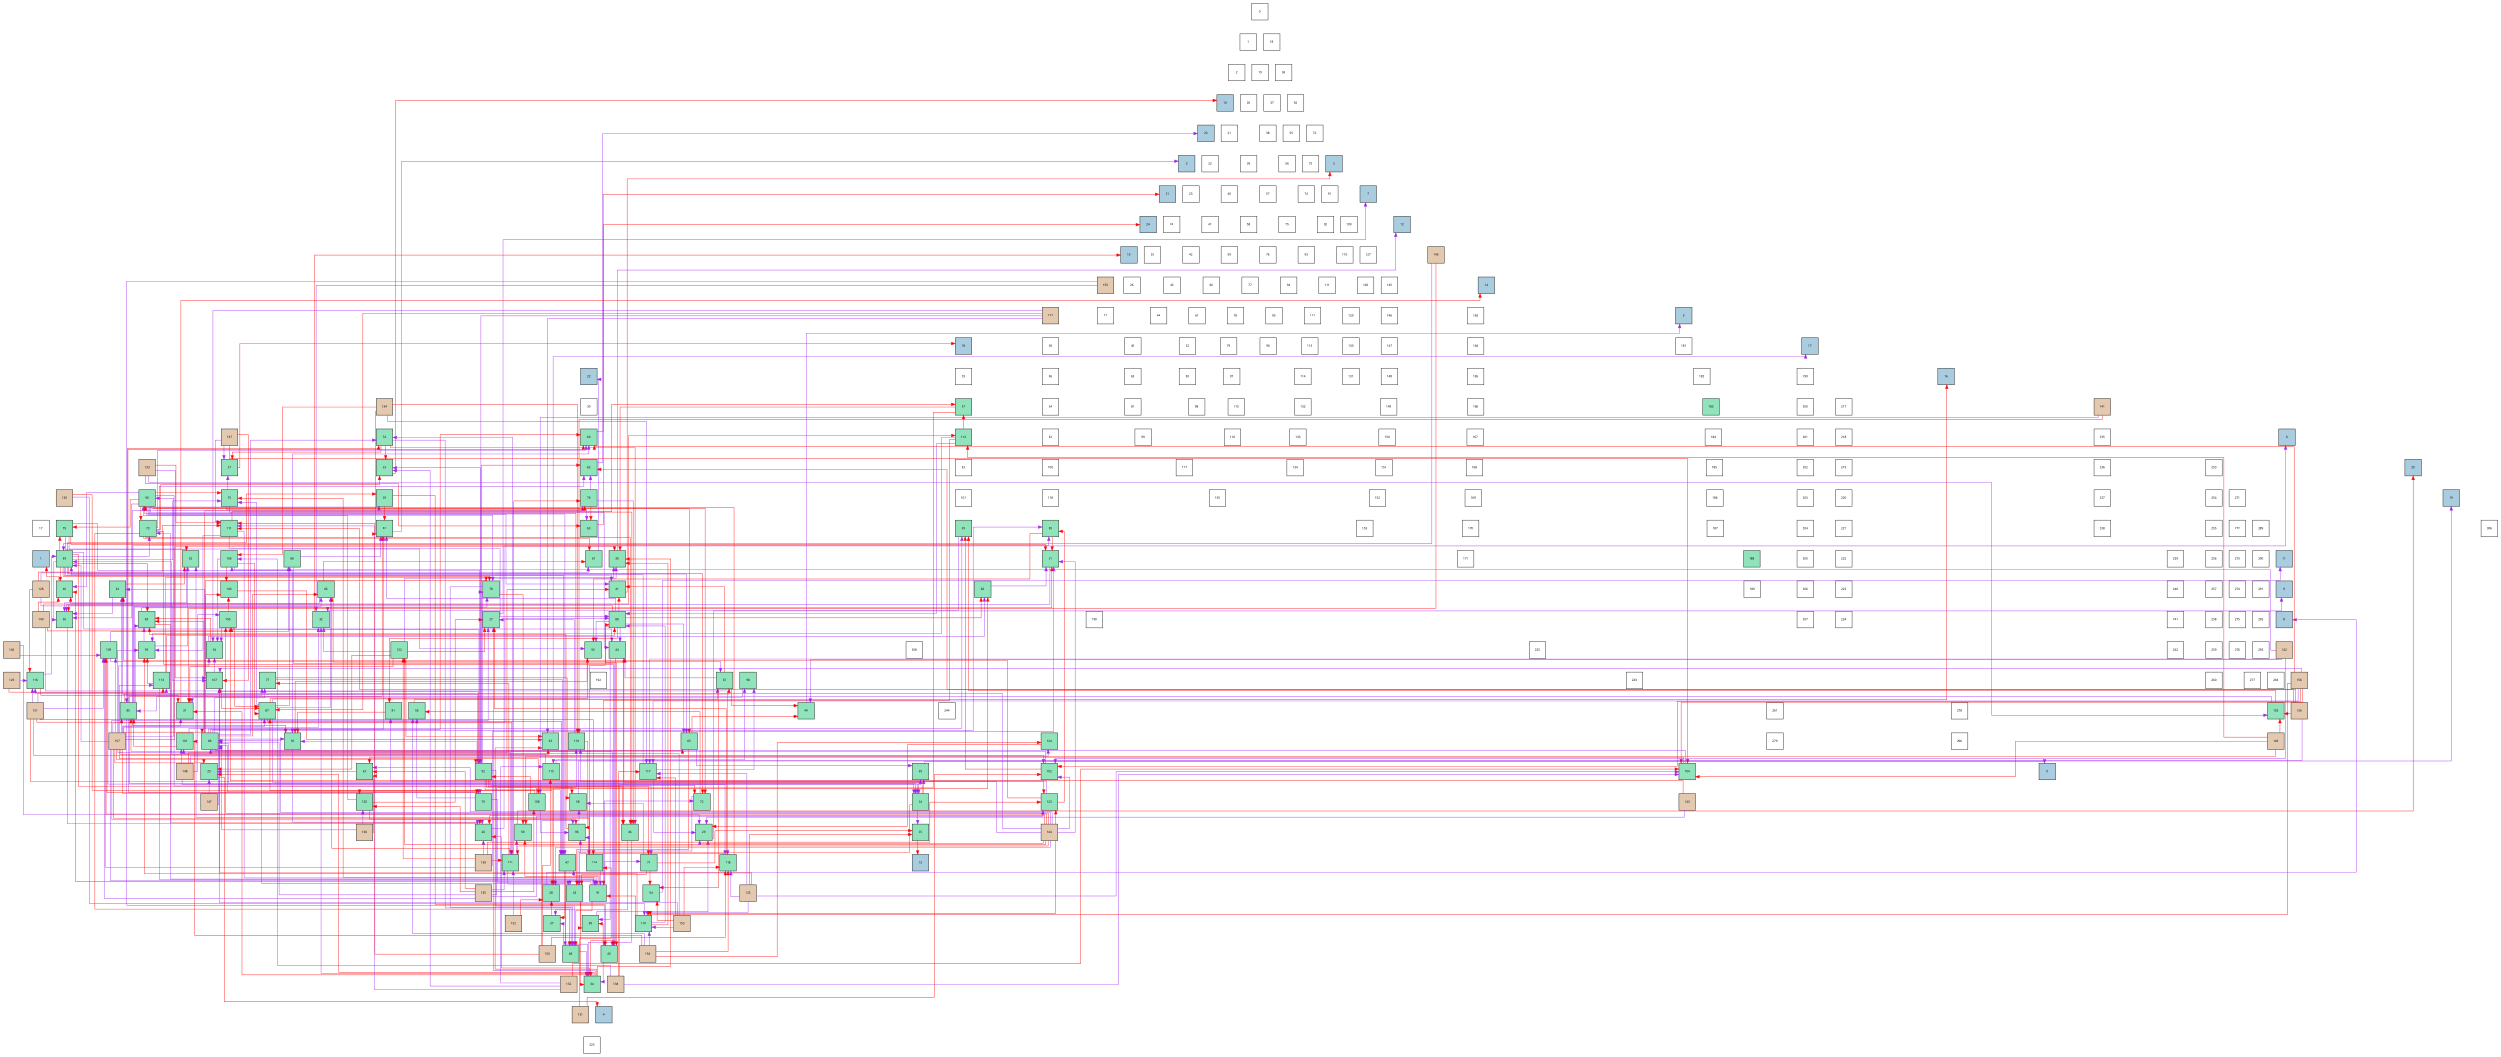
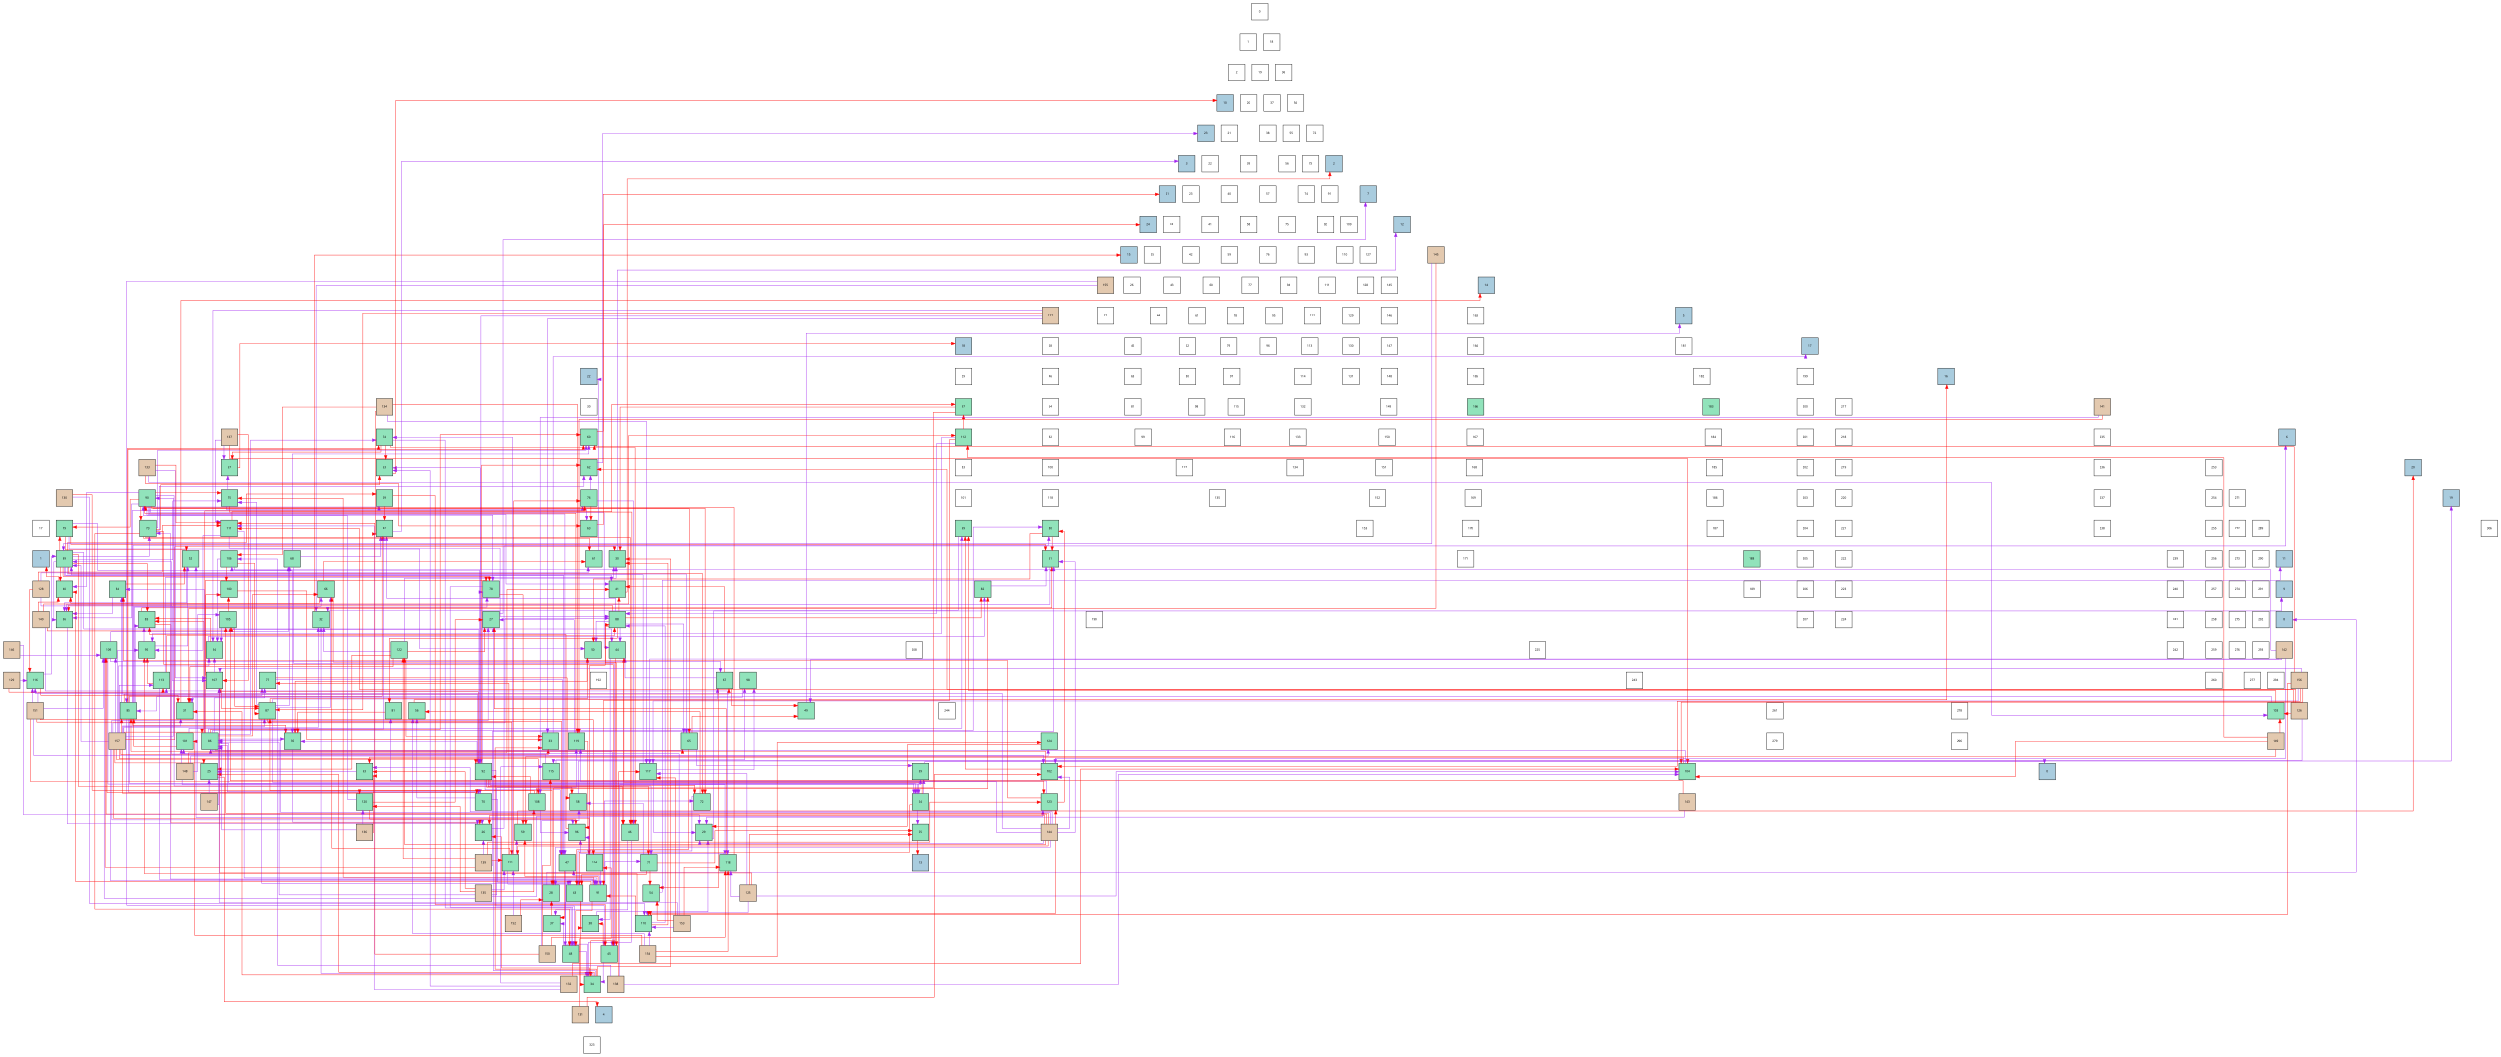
node "166": fillcolor #ffffff -> #91e3bb
edge "157" -> "121": removed
